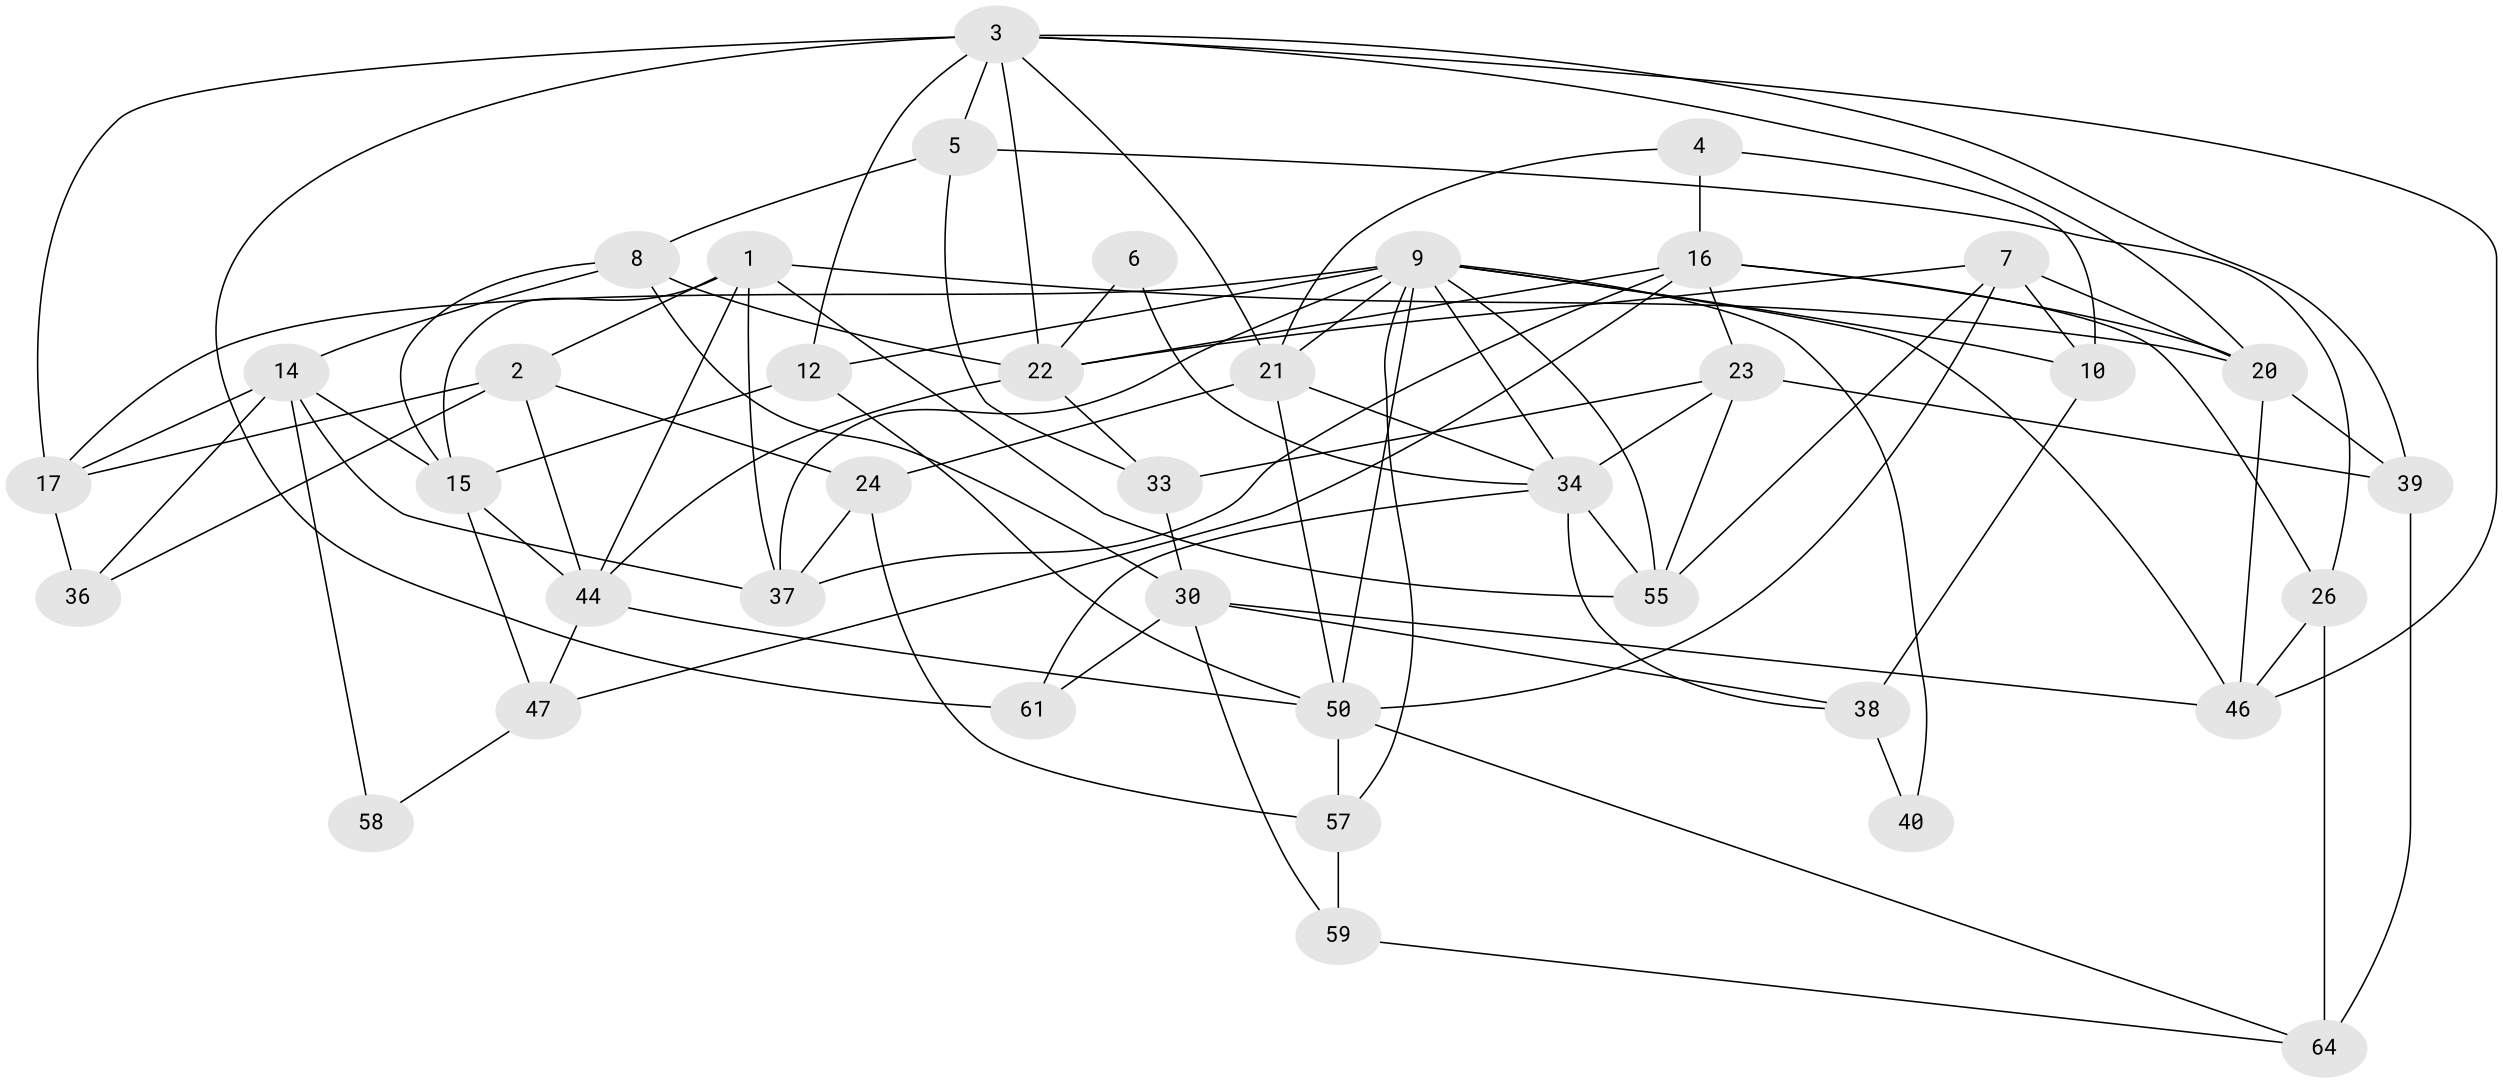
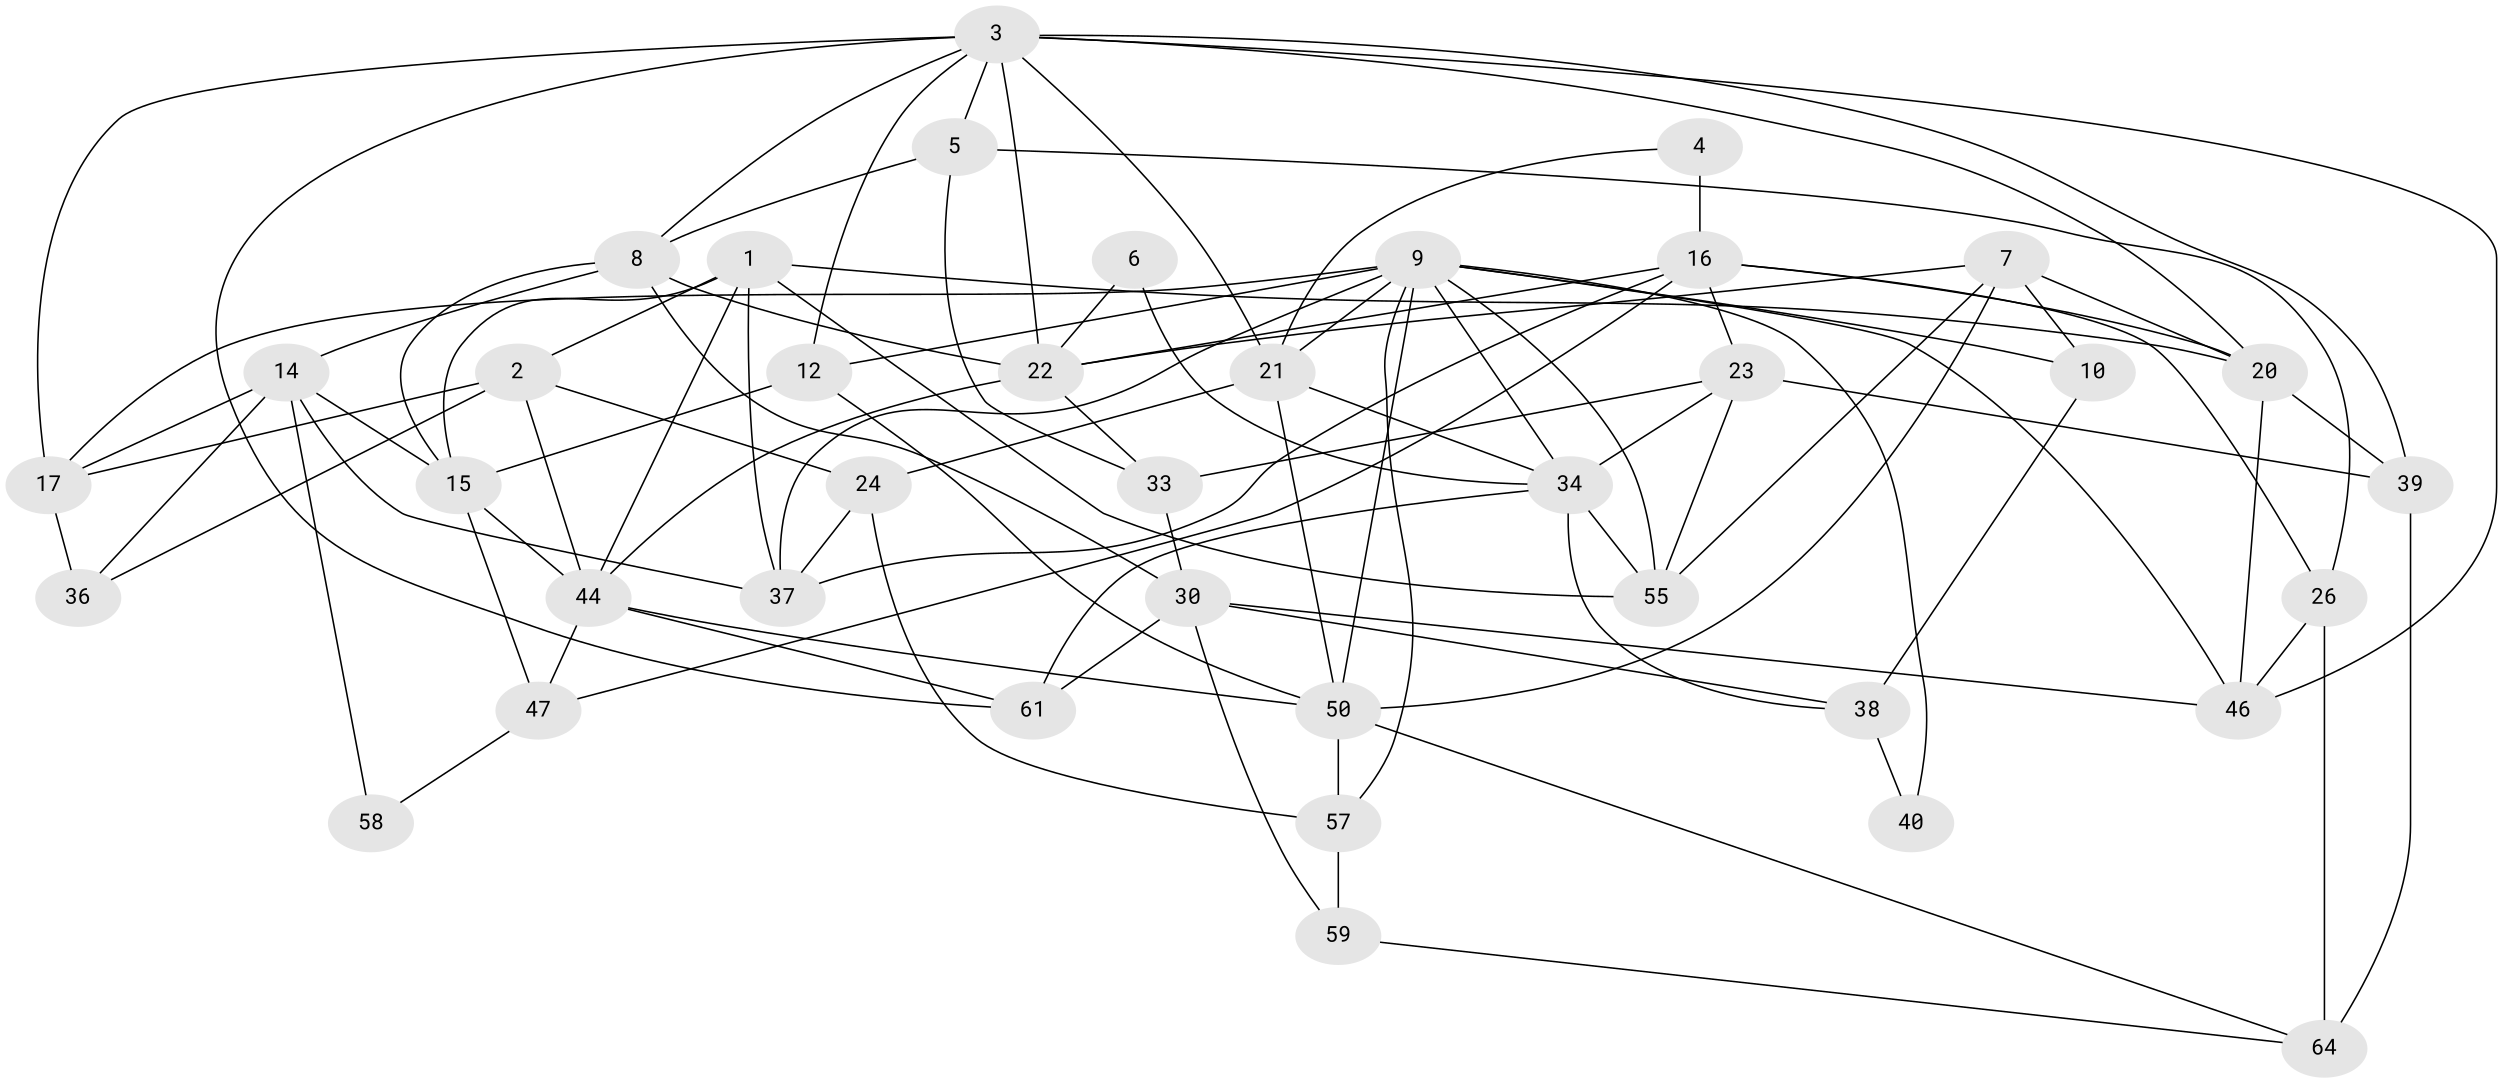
edge "3" -- "8": added
edge "4" -- "10": removed
edge "44" -- "61": added
